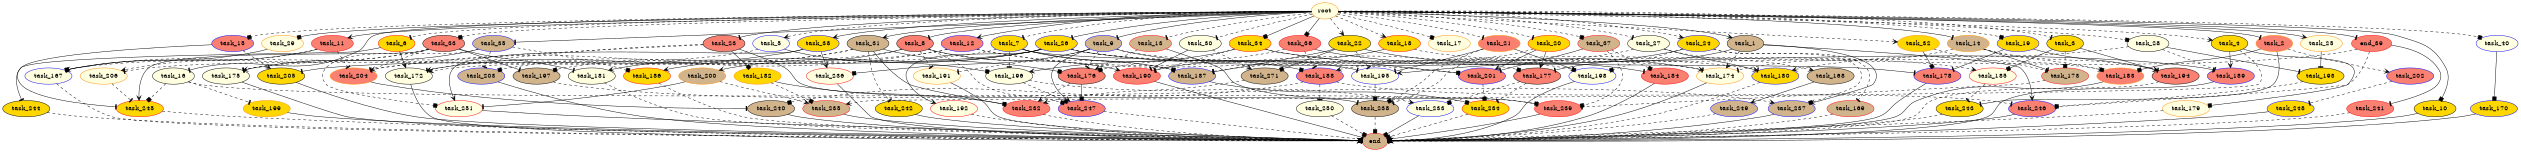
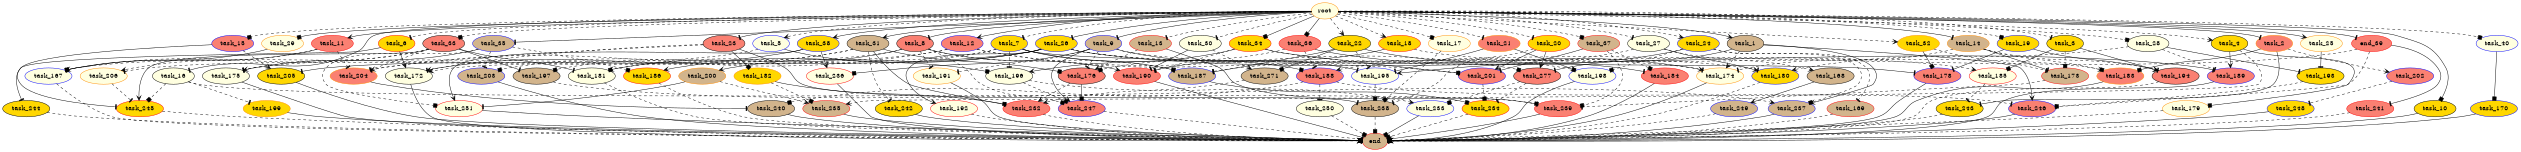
edge "task_7" -> "task_181": added
edge "task_21" -> "task_238": now "task_17" -> "task_238"
node "task_177": label "task_177" -> "task_277"
